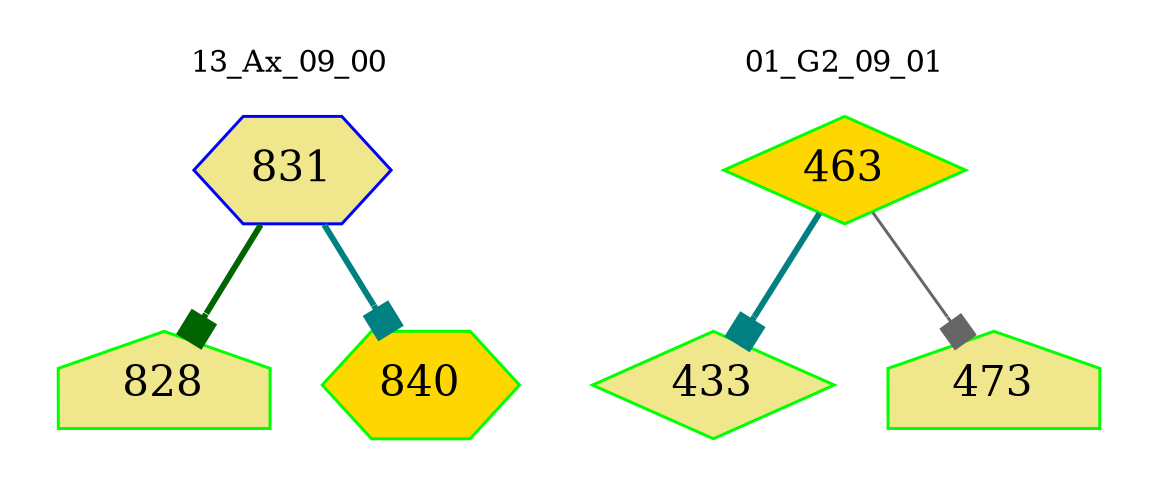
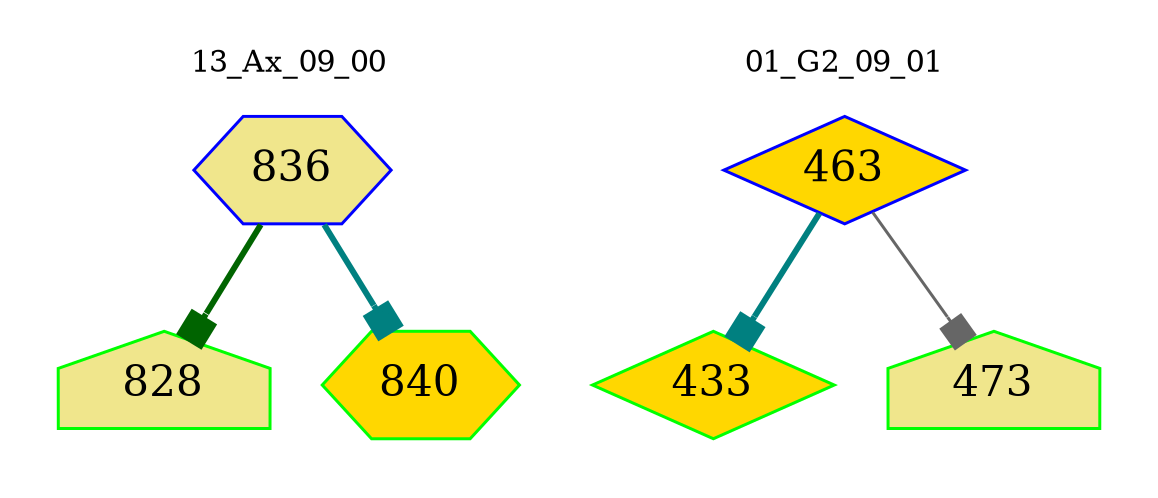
node "831": label "831" -> "836"
node "463": color green -> blue
node "433": fillcolor khaki -> gold
